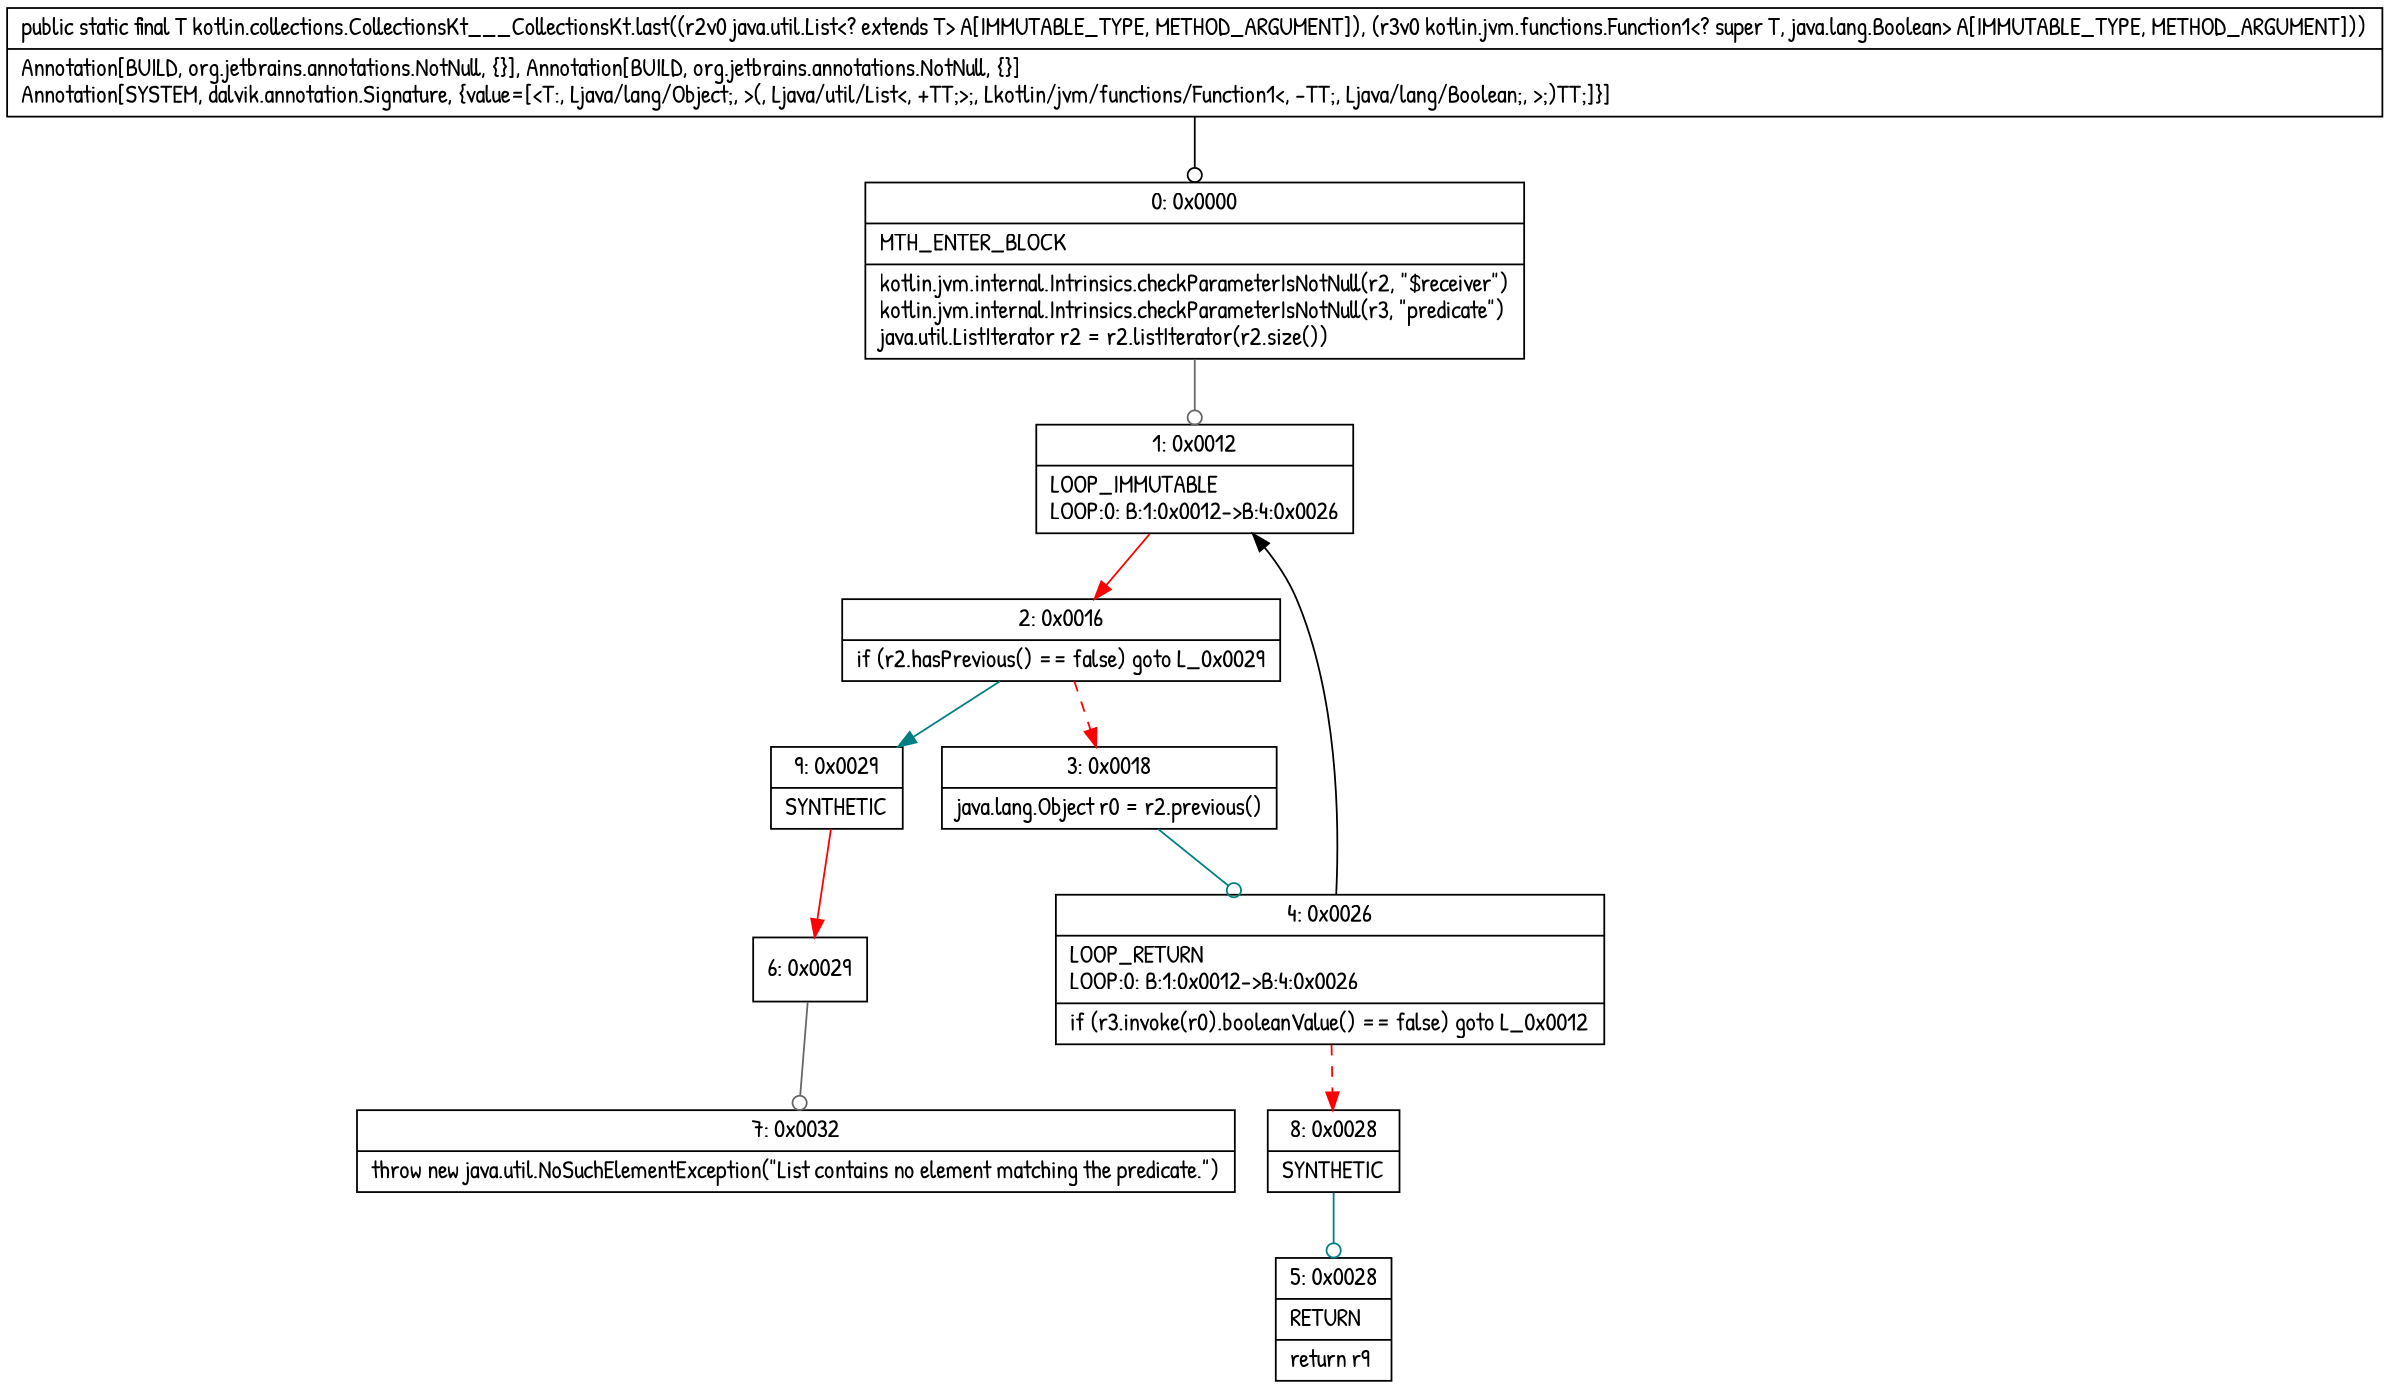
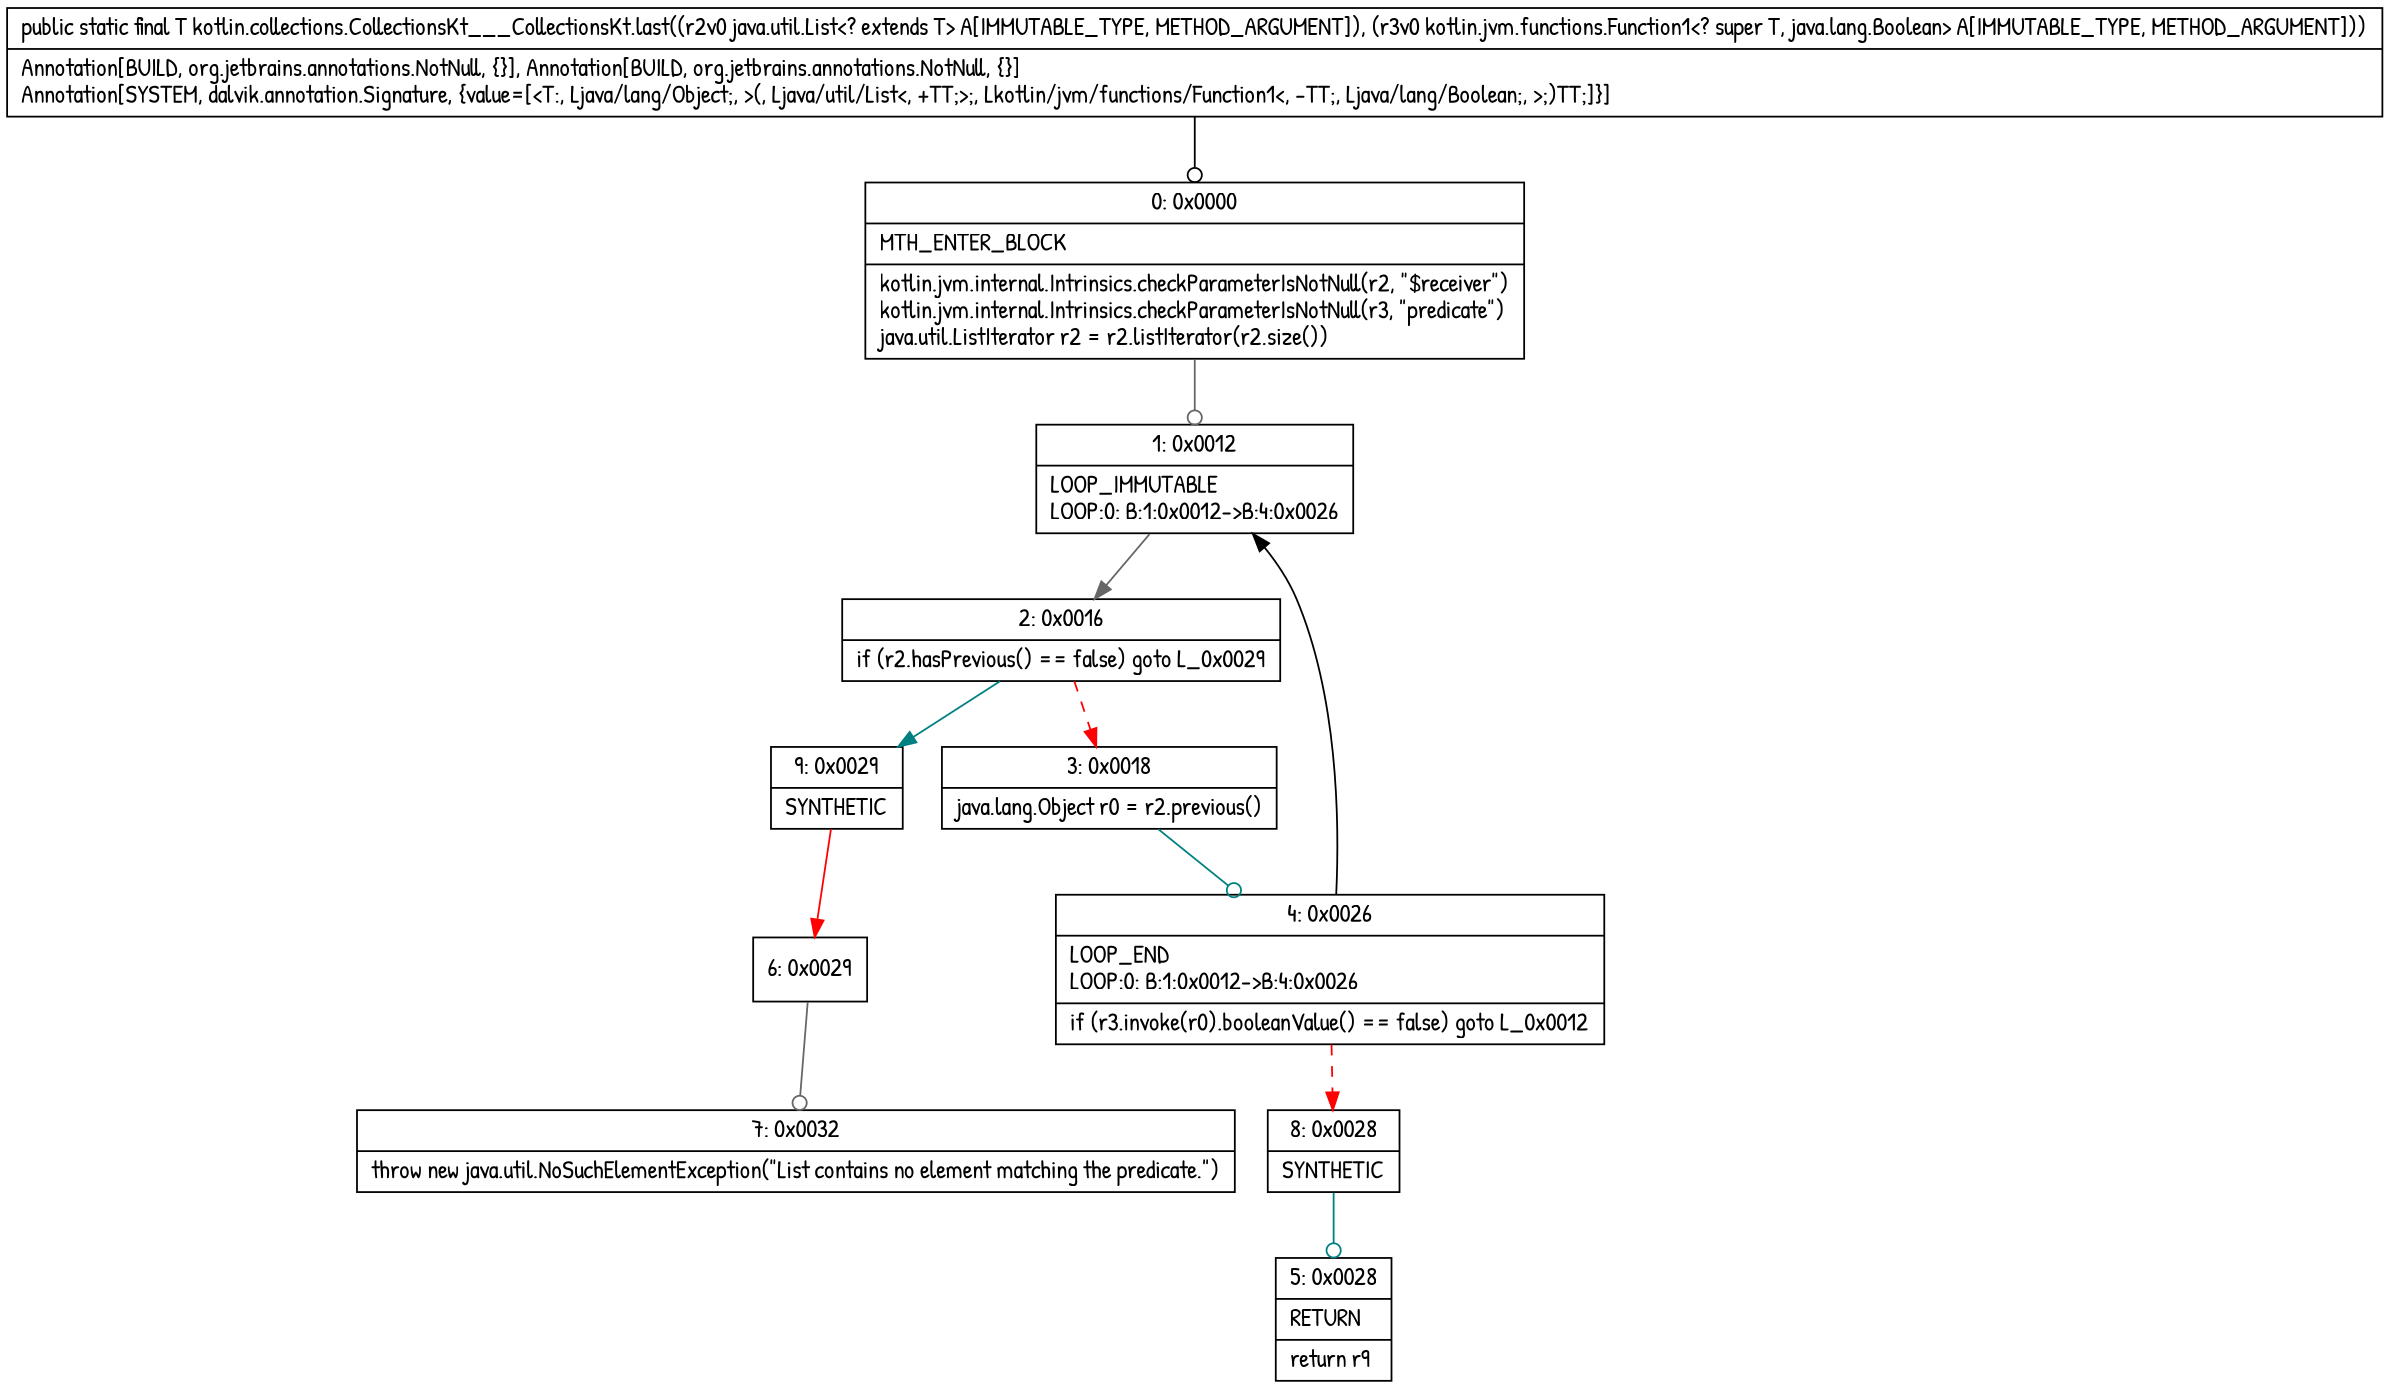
edge "1: 0x0012" -> "2: 0x0016": color red -> gray40
node "4: 0x0026": text "LOOP_RETURN" -> "LOOP_END"
